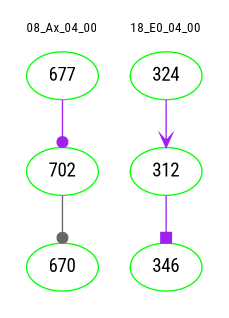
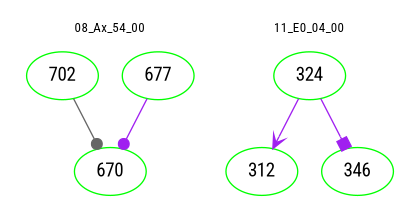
cluster "08_Ax_04_00": label "08_Ax_04_00" -> "08_Ax_54_00"
cluster "18_E0_04_00": label "18_E0_04_00" -> "11_E0_04_00"
edge "677" -> "702": now "677" -> "670"
edge "312" -> "346": now "324" -> "346"
